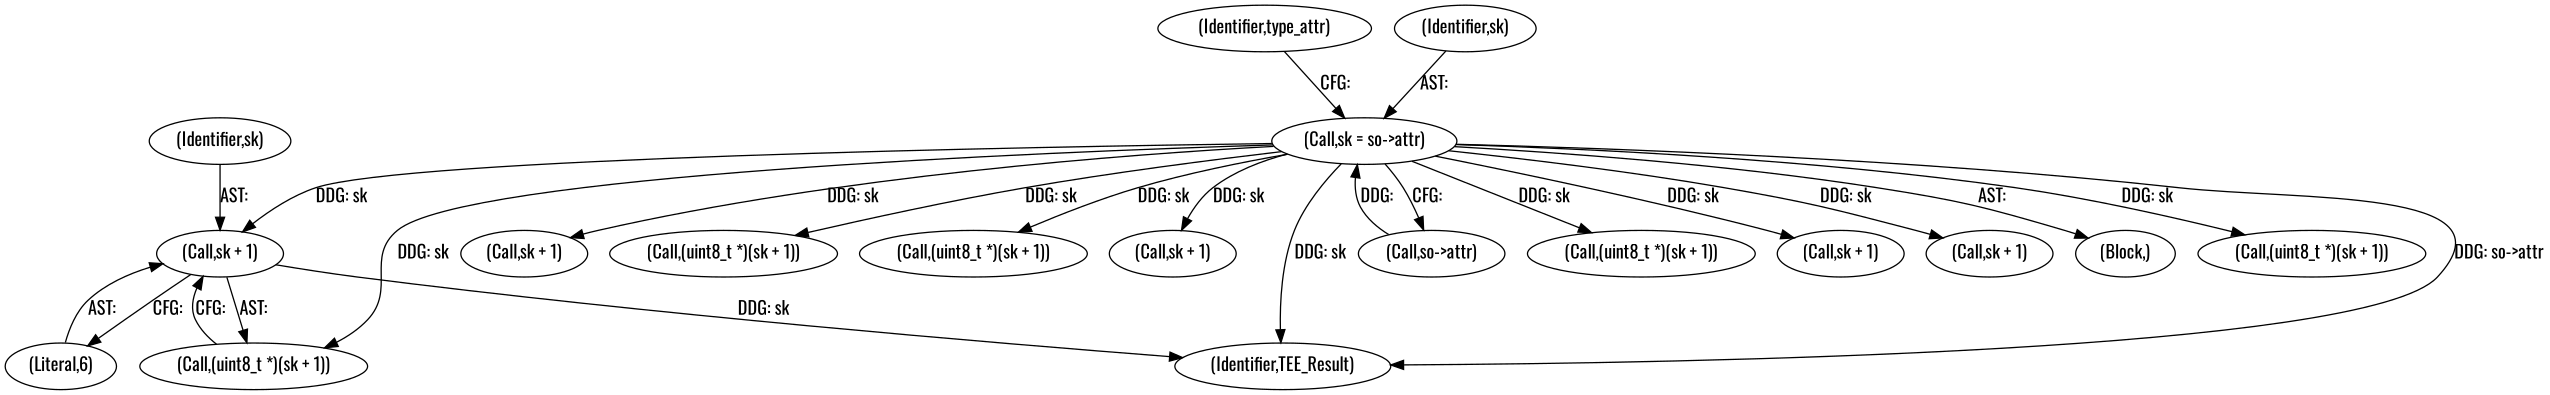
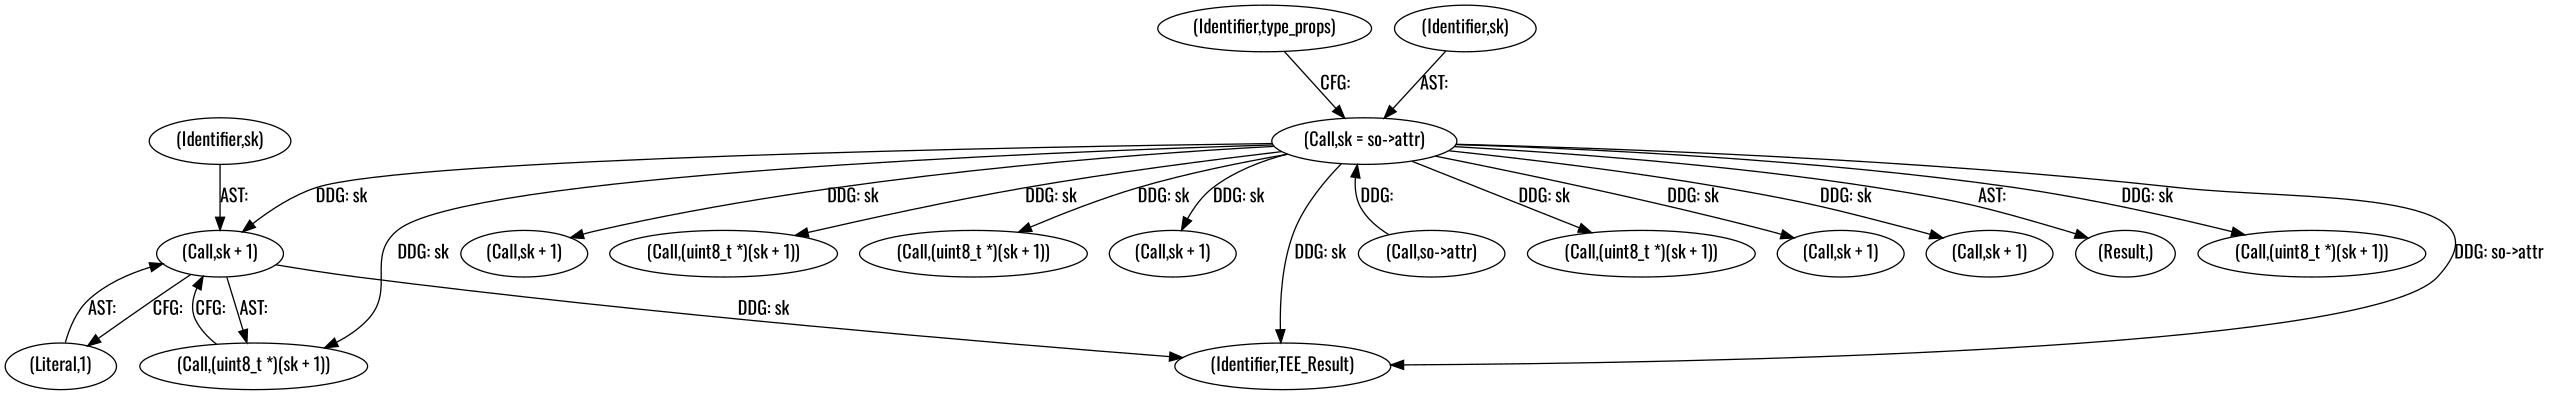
node "(Identifier,type_attr)": label "(Identifier,type_attr)" -> "(Identifier,type_props)"
edge "(Call,sk = so->attr)" -> "(Call,so->attr)": removed, label "CFG:"
node "(Block,)": label "(Block,)" -> "(Result,)"
node "(Literal,6)": label "(Literal,6)" -> "(Literal,1)"
